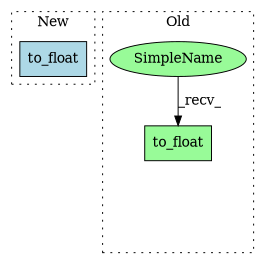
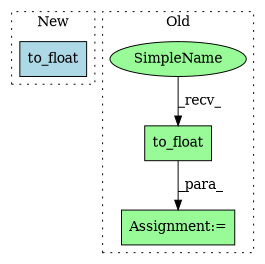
node "Assignment:=": added
